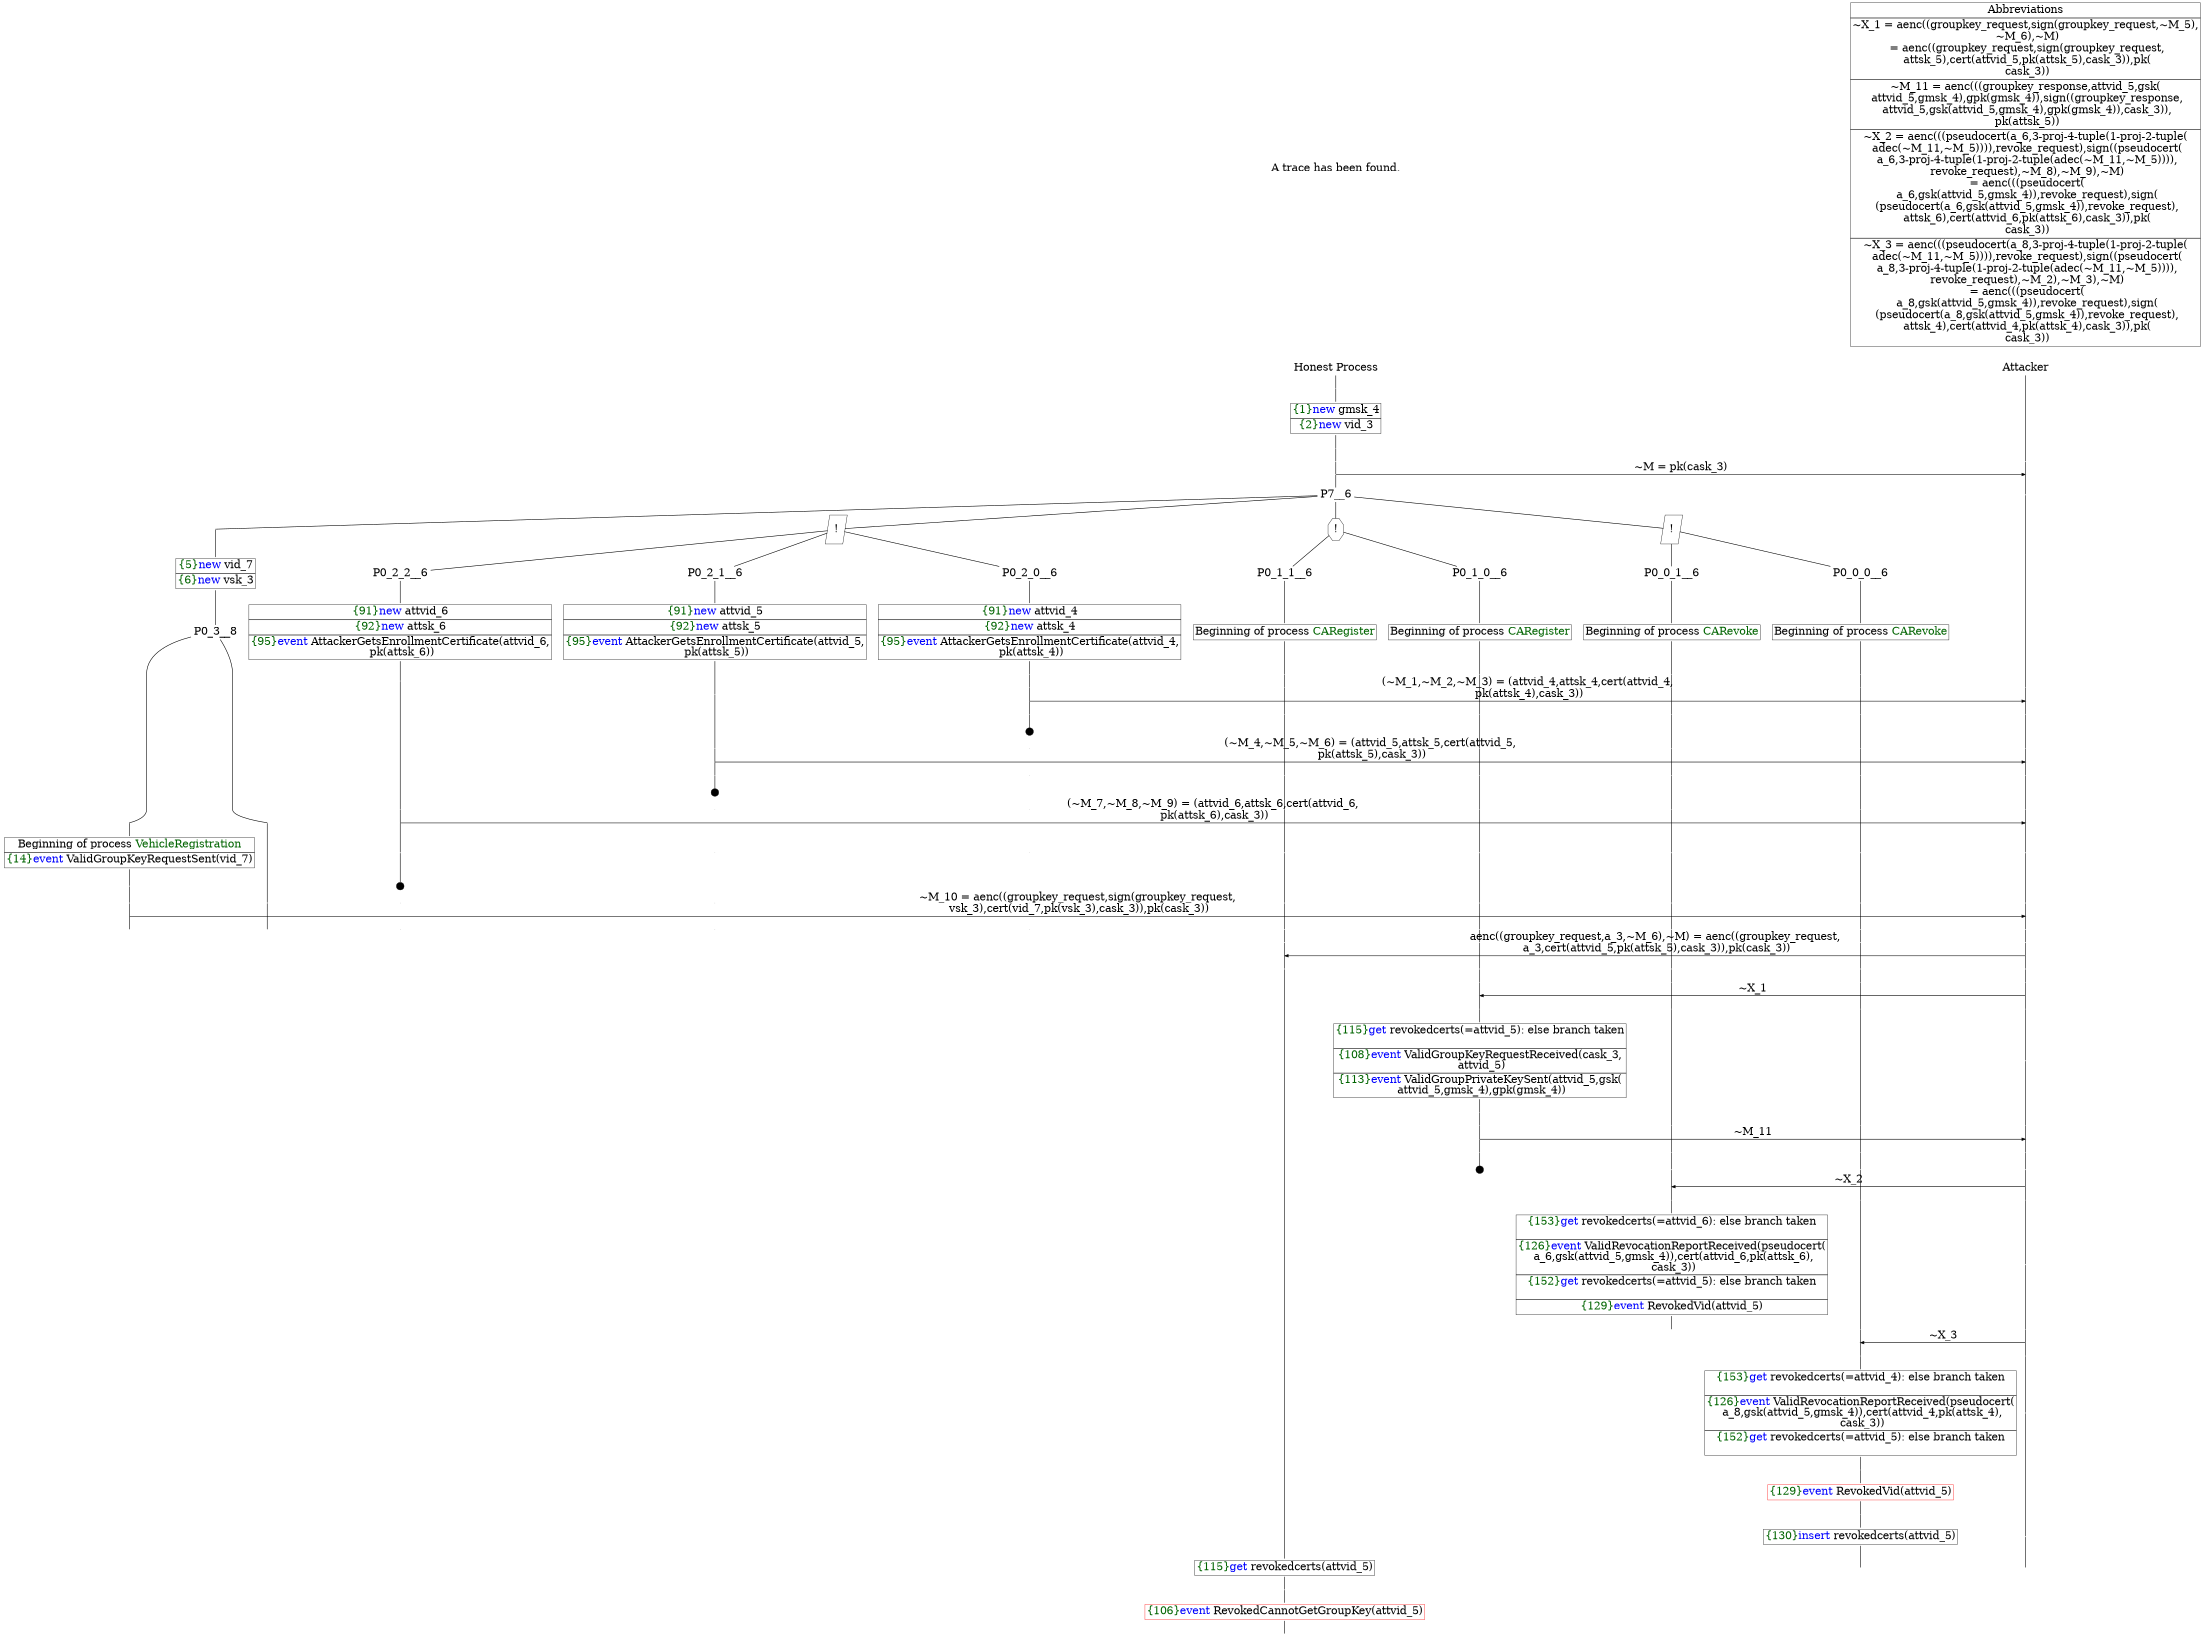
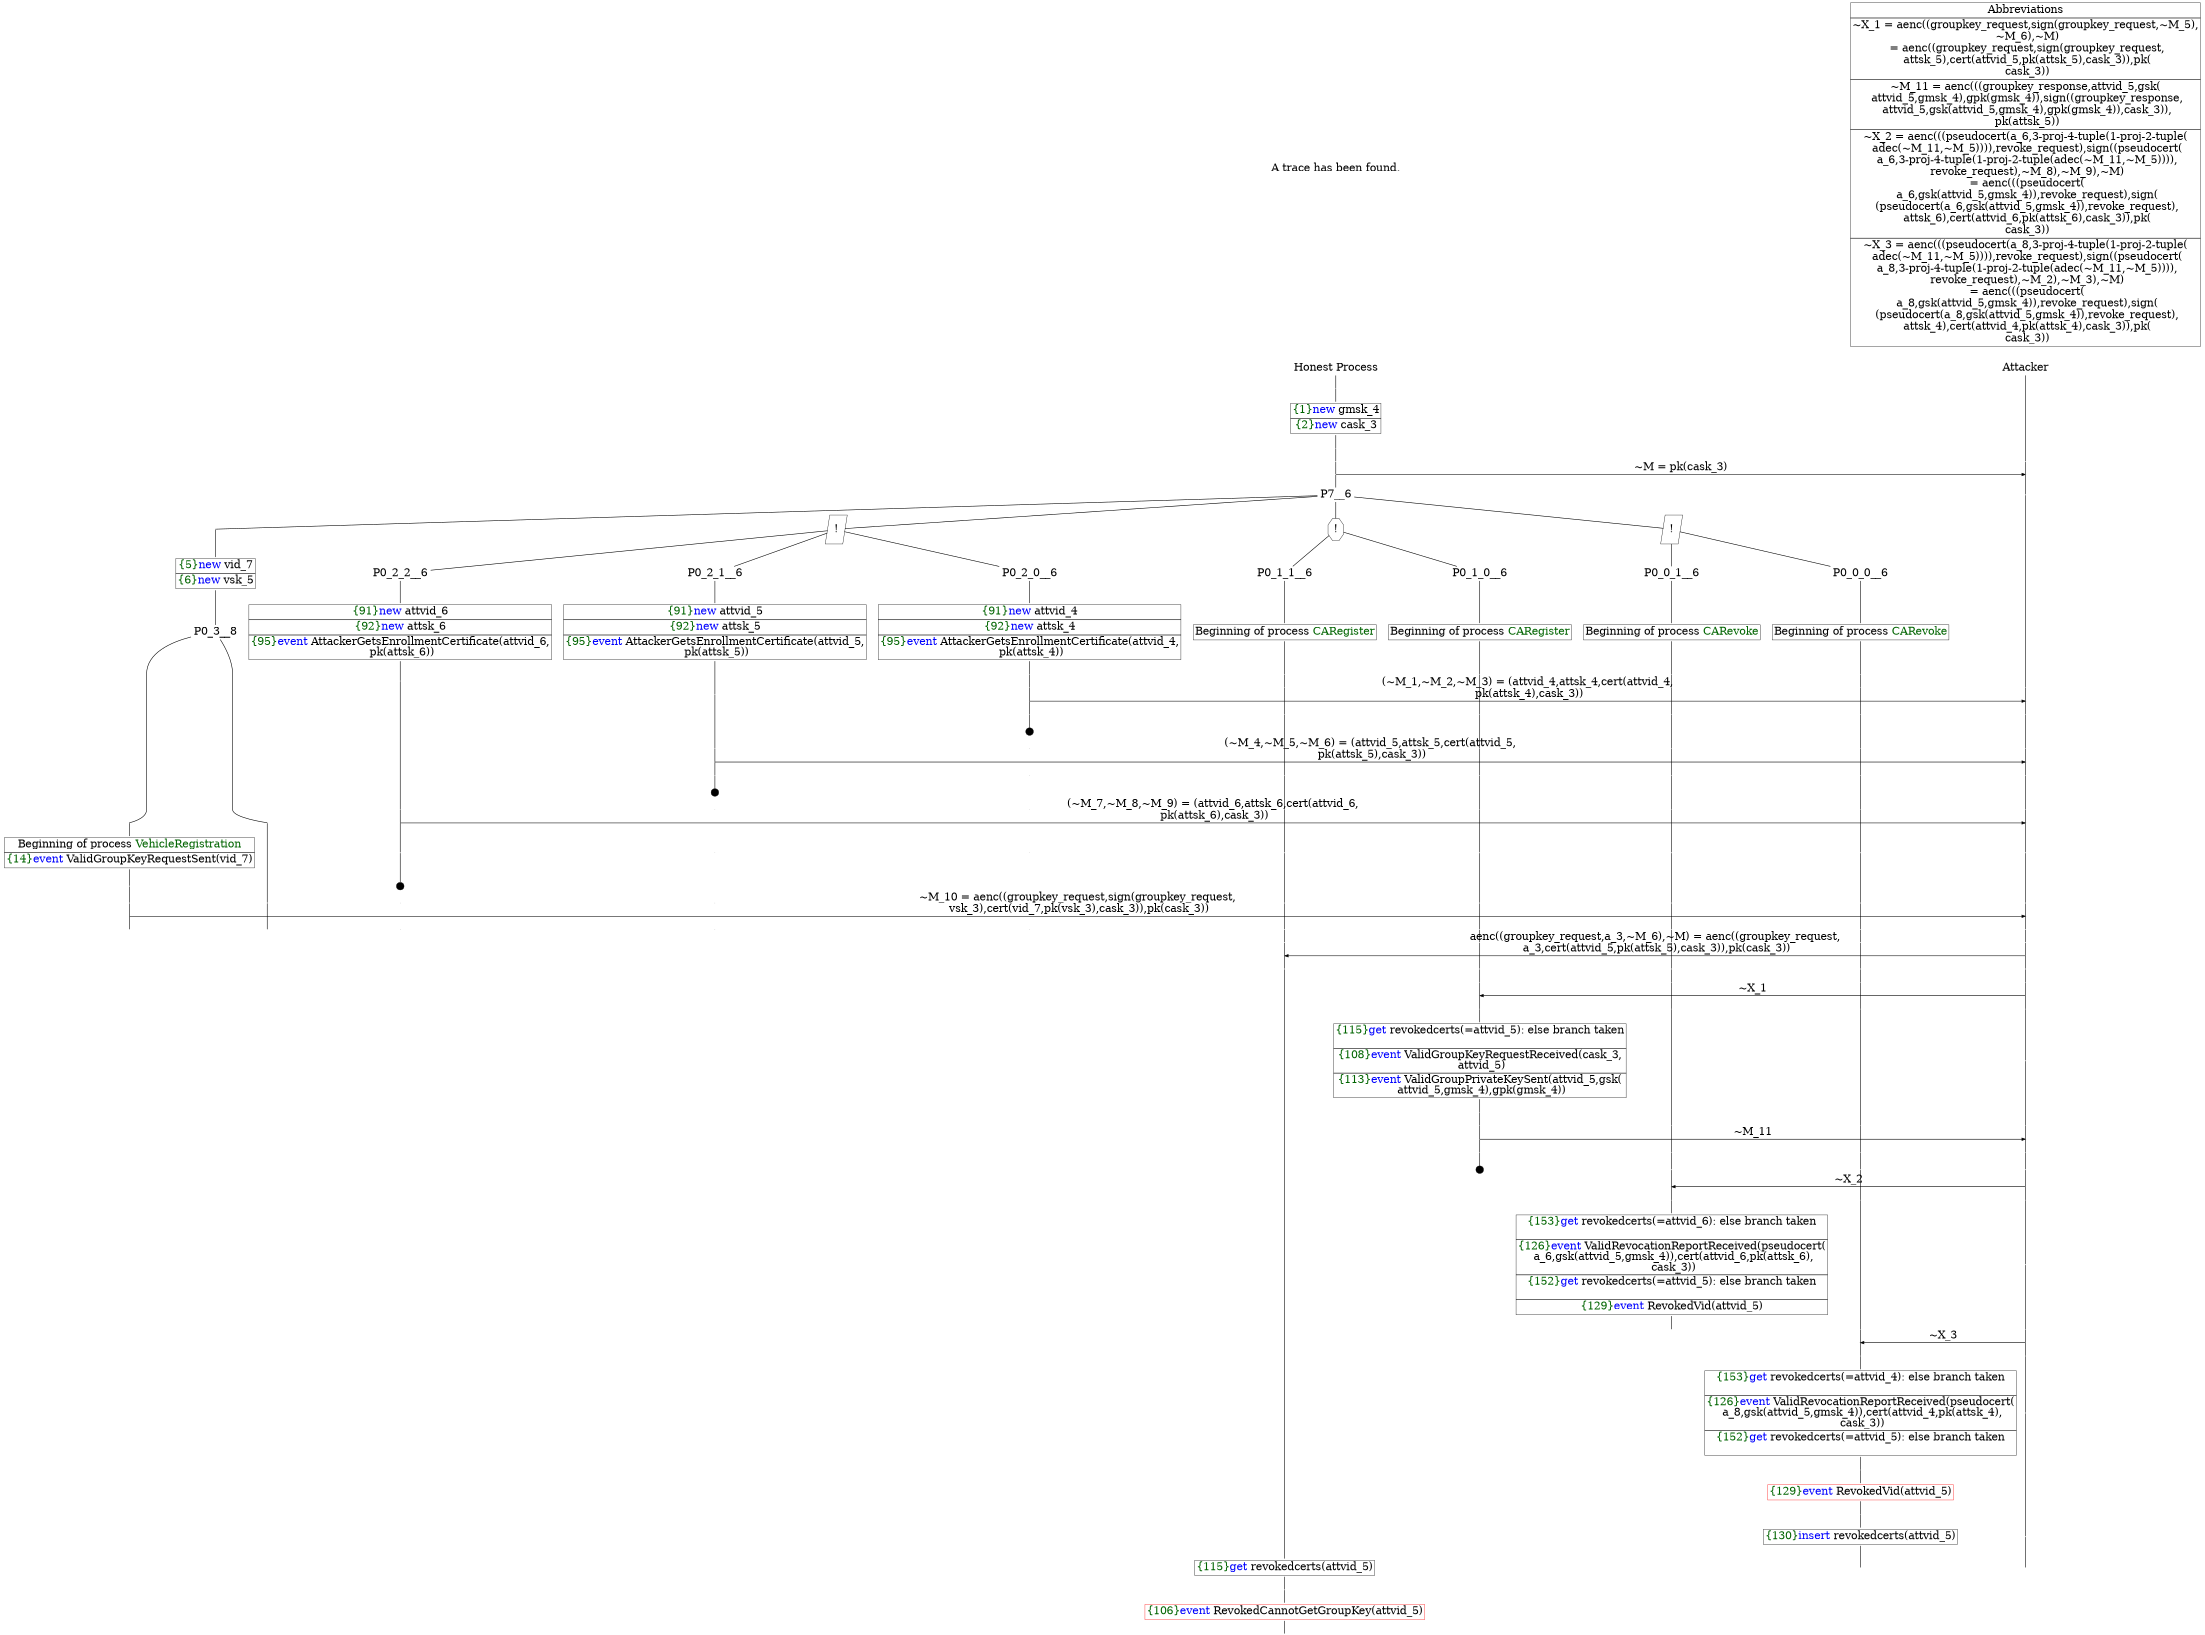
node "{1}": text "vid_3" -> "cask_3"
node "{5}": text "vsk_3" -> "vsk_5"
